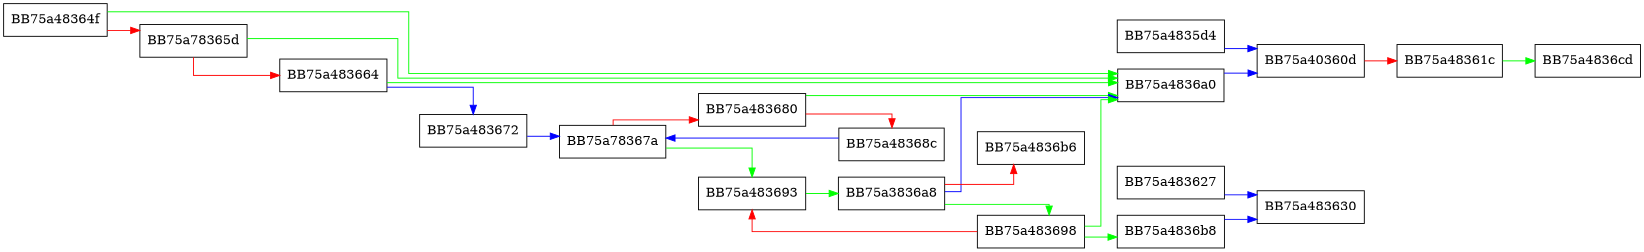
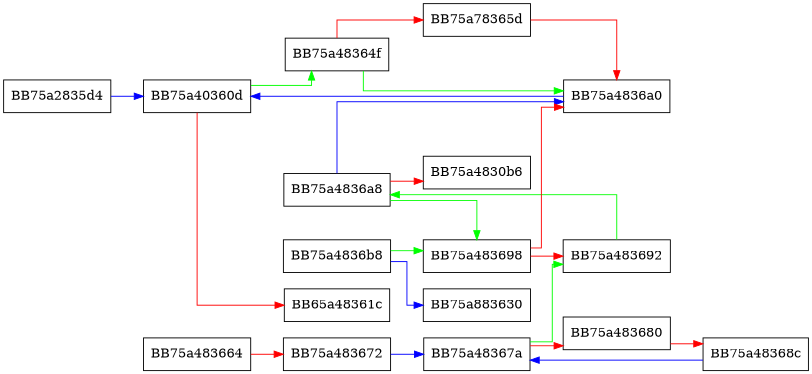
node "BB75a4835d4": label "BB75a4835d4" -> "BB75a2835d4"
node "BB75a48361c": label "BB75a48361c" -> "BB65a48361c"
node "BB75a4836cd": removed
edge "BB75a78365d" -> "BB75a483664": removed
edge "BB75a78365d" -> "BB75a4836a0": color green -> red
edge "BB75a483664" -> "BB75a4836a0": removed
edge "BB75a40360d" -> "BB75a48364f": added
edge "BB75a483664" -> "BB75a483672": color blue -> red
edge "BB75a483680" -> "BB75a4836a0": removed
node "BB75a78367a": label "BB75a78367a" -> "BB75a48367a"
node "BB75a4836b6": label "BB75a4836b6" -> "BB75a4830b6"
edge "BB75a483698" -> "BB75a4836a0": color green -> red
node "BB75a483627": removed
node "BB75a483693": label "BB75a483693" -> "BB75a483692"
node "BB75a3836a8": label "BB75a3836a8" -> "BB75a4836a8"
node "BB75a483630": label "BB75a483630" -> "BB75a883630"
edge "BB75a483698" -> "BB75a4836b8": reversed
